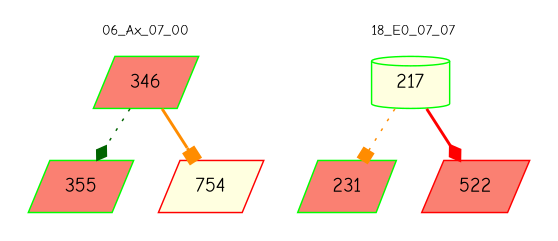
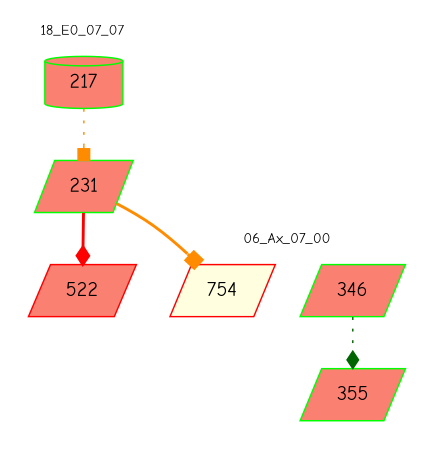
node "217": fillcolor lightyellow -> salmon
edge "217" -> "522": now "231" -> "522"
edge "346" -> "754": now "231" -> "754"
